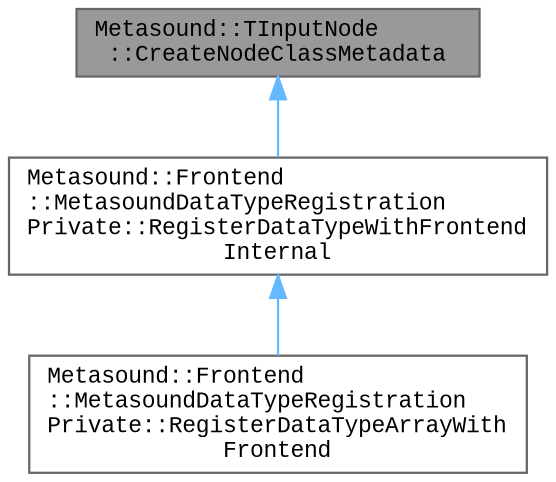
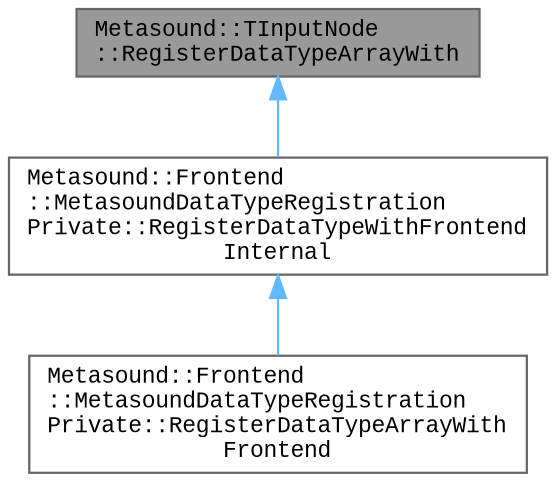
node "Metasound::TInputNode ::CreateNodeClassMetadata": label "Metasound::TInputNode ::CreateNodeClassMetadata" -> "Metasound::TInputNode ::RegisterDataTypeArrayWith"
